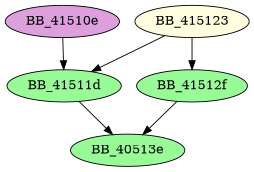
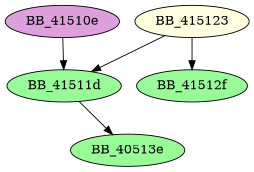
edge "BB_41512f" -> "BB_40513e": removed
